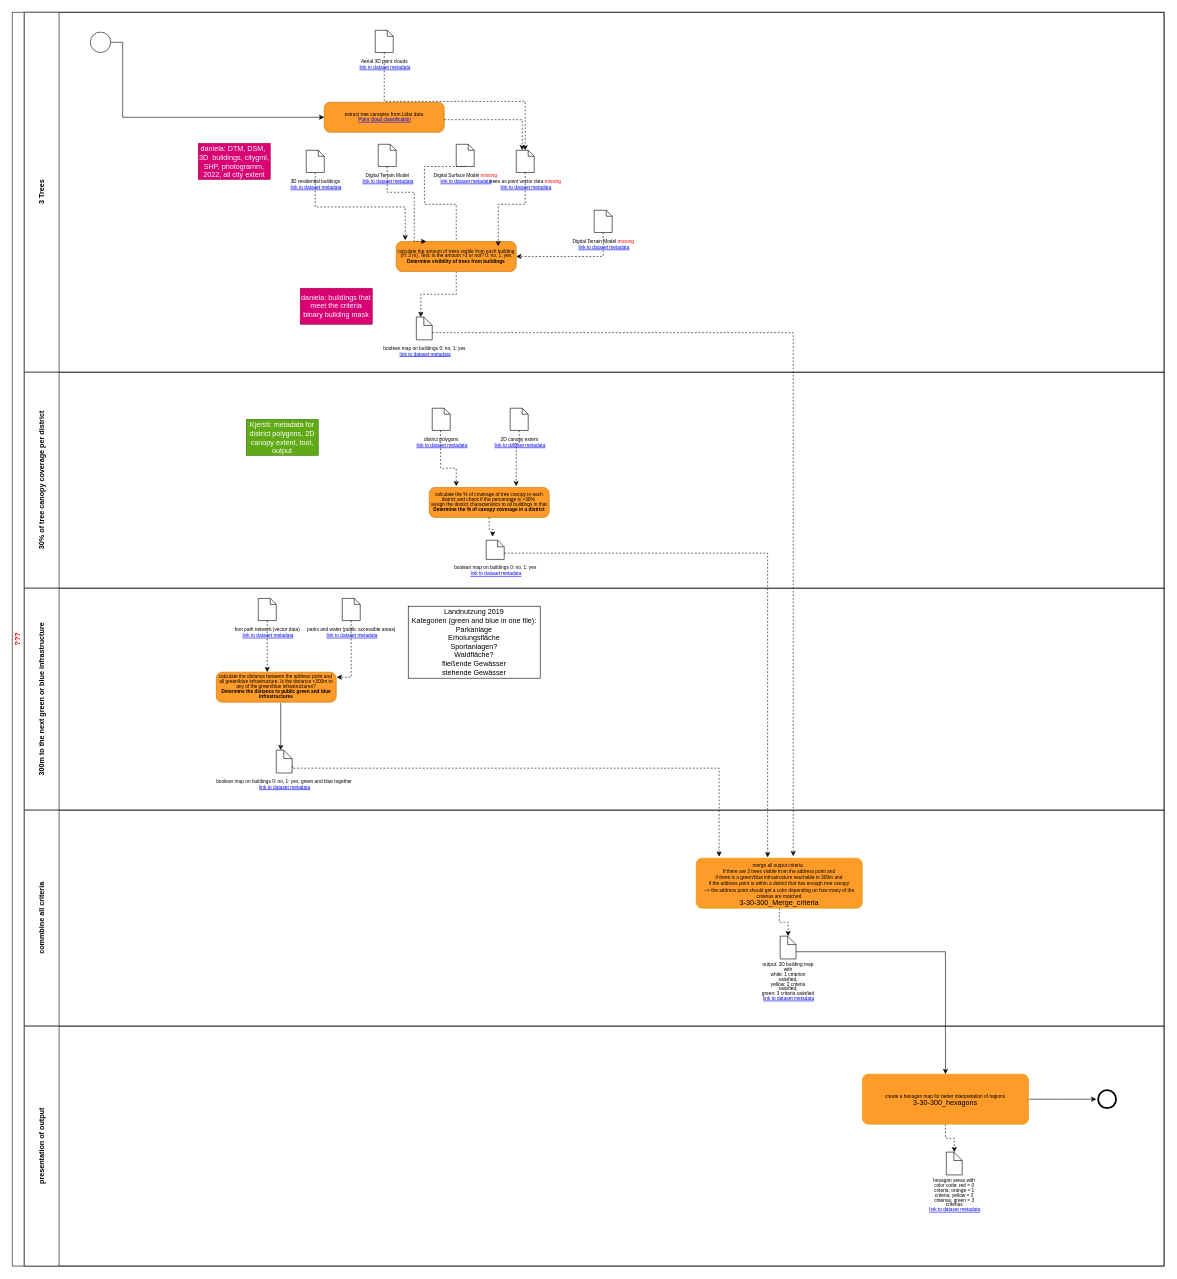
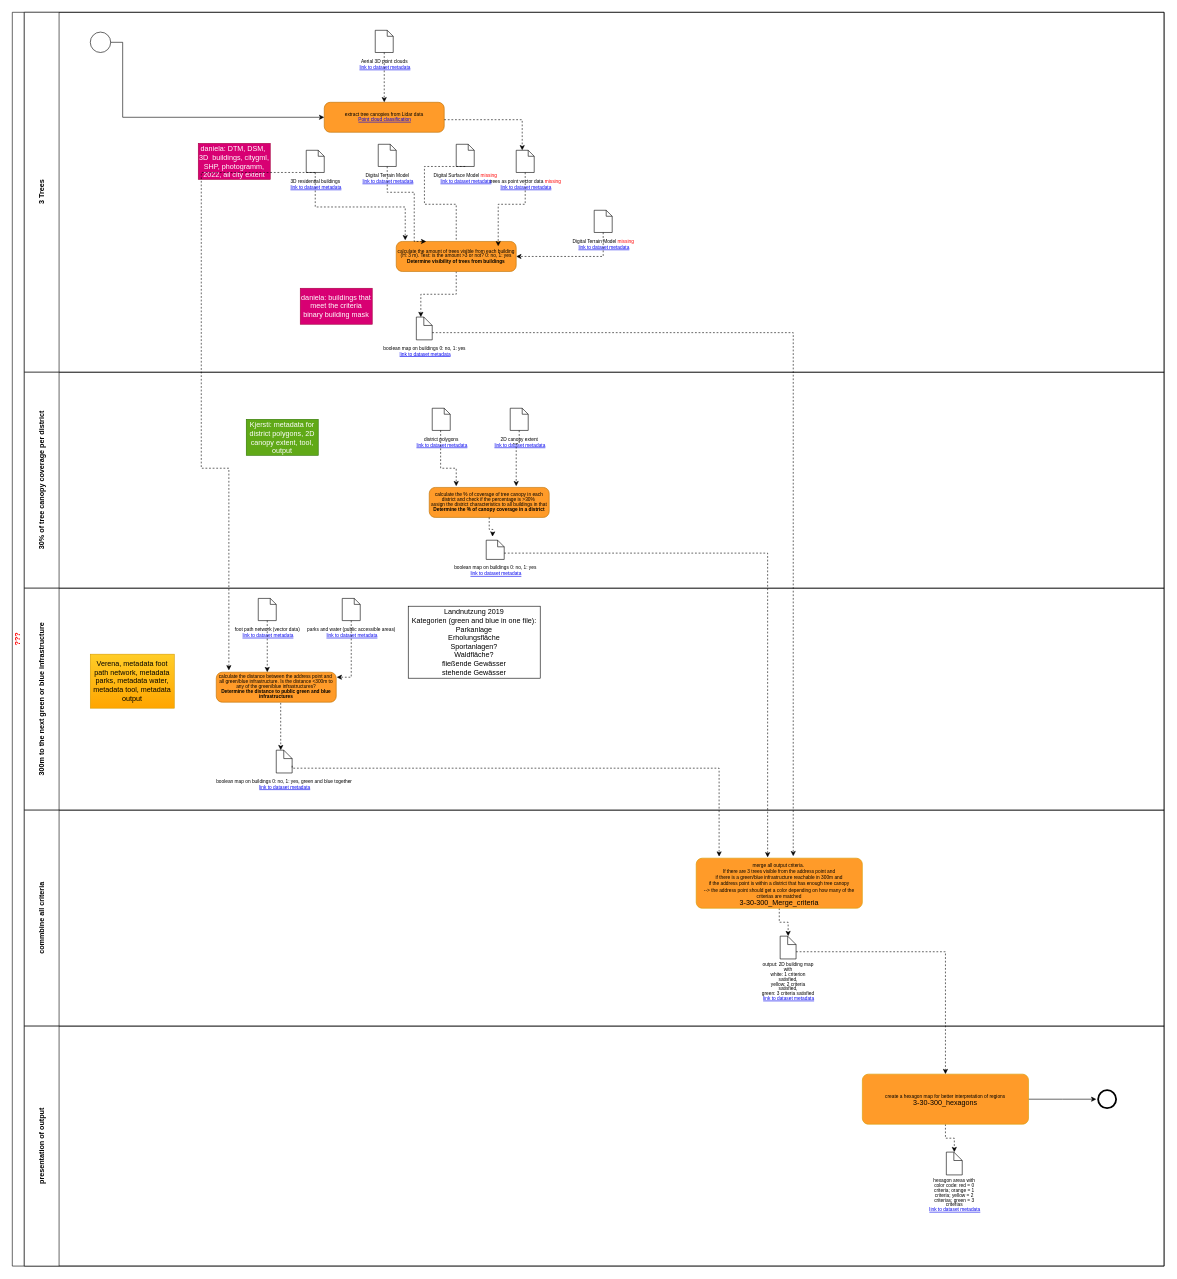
edge "Aerial 3D point clouds link to dataset metadata" -> "trees as point vector data missing link to dataset metadata": now "Aerial 3D point clouds link to dataset metadata" -> "extract tree canopies from Lidar data Point cloud classification"
edge "3D residential buildings link to dataset metadata" -> "calculate the distance between the address point and all green/blue infrastructure. Is the distance <300m to any of the green/blue infrastructures? Determine the distance to public green and blue infrastructures": added
node "Verena, metadata foot path network, metadata parks, metadata water, metadata tool, metadata output": added
edge "calculate the distance between the address point and all green/blue infrastructure. Is the distance <300m to any of the green/blue infrastructures? Determine the distance to public green and blue infrastructures" -> "boolean map on buildings 0: no, 1: yes, green and blue together link to dataset metadata": style solid -> dashed
edge "output: 2D building map with white: 1 criterion satisfied, yellow: 2 criteria satisfied, green: 3 criteria satisfied link to dataset metadata" -> "create a hexagon map for better interpretation of regions 3-30-300_hexagons": style solid -> dashed
